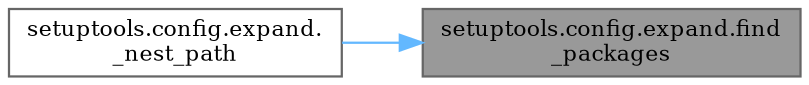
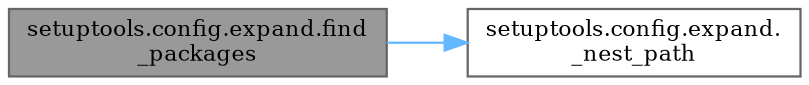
edge "setuptools.config.expand. _nest_path" -> "setuptools.config.expand.find _packages": reversed
